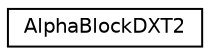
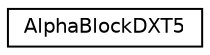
node "AlphaBlockDXT2": label "AlphaBlockDXT2" -> "AlphaBlockDXT5"
